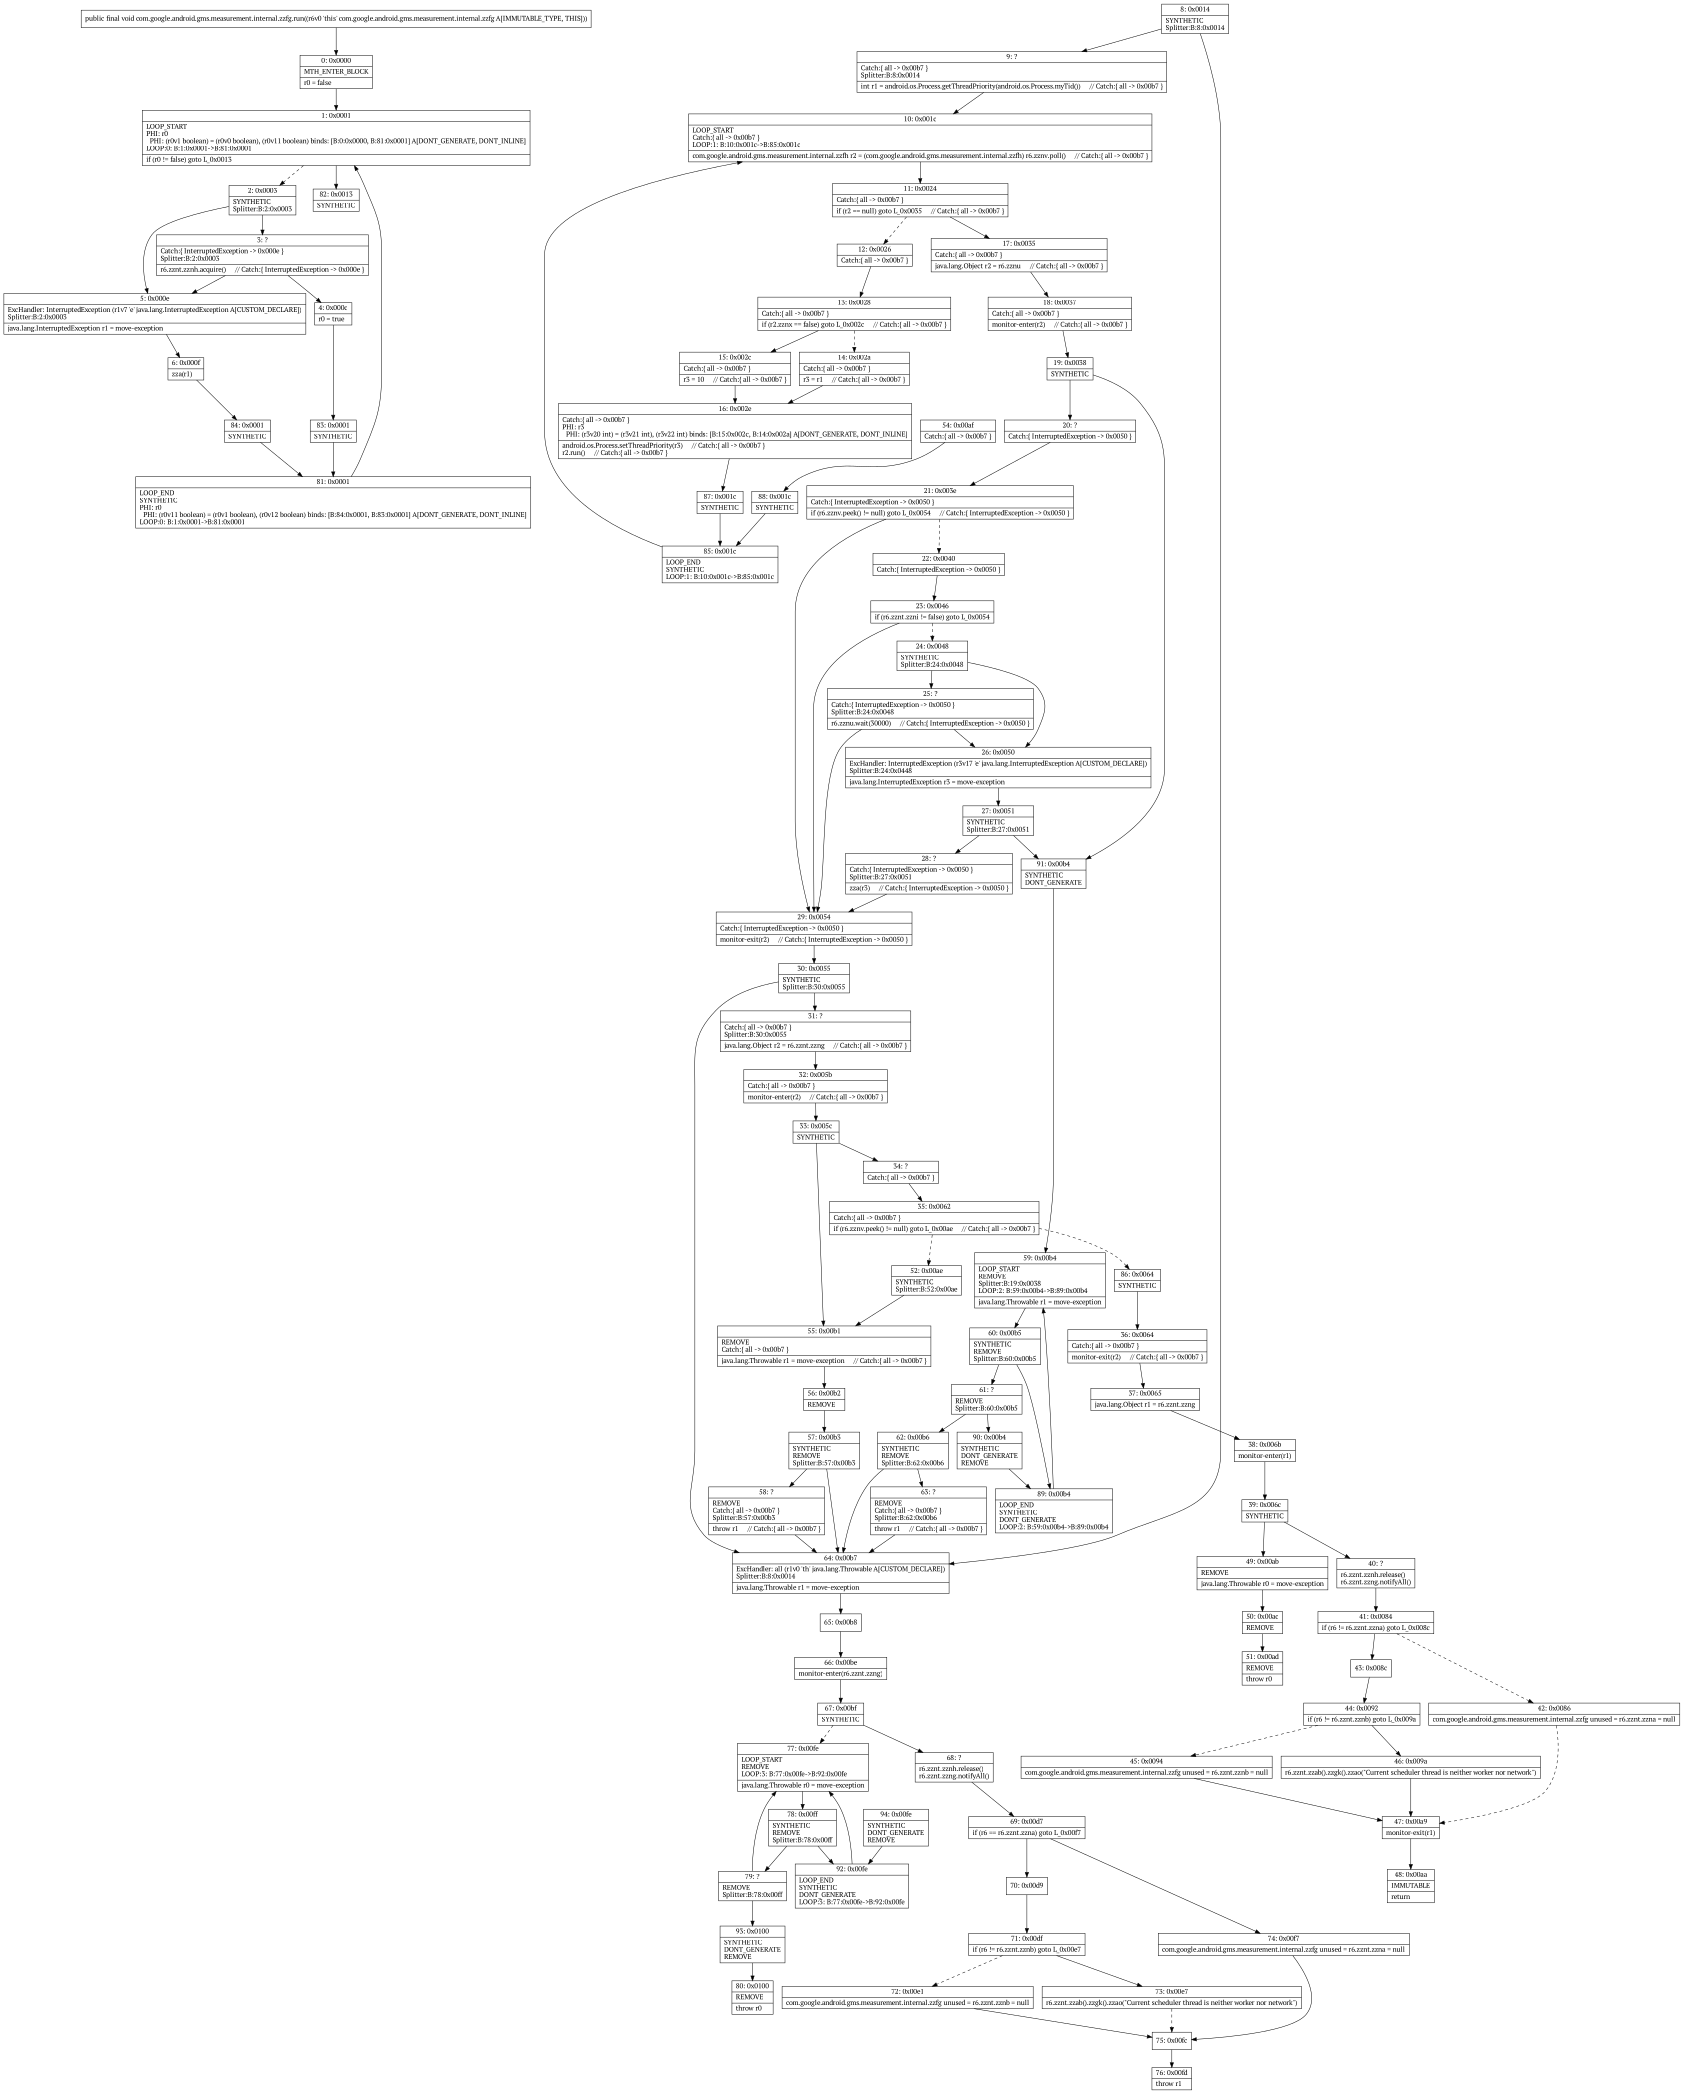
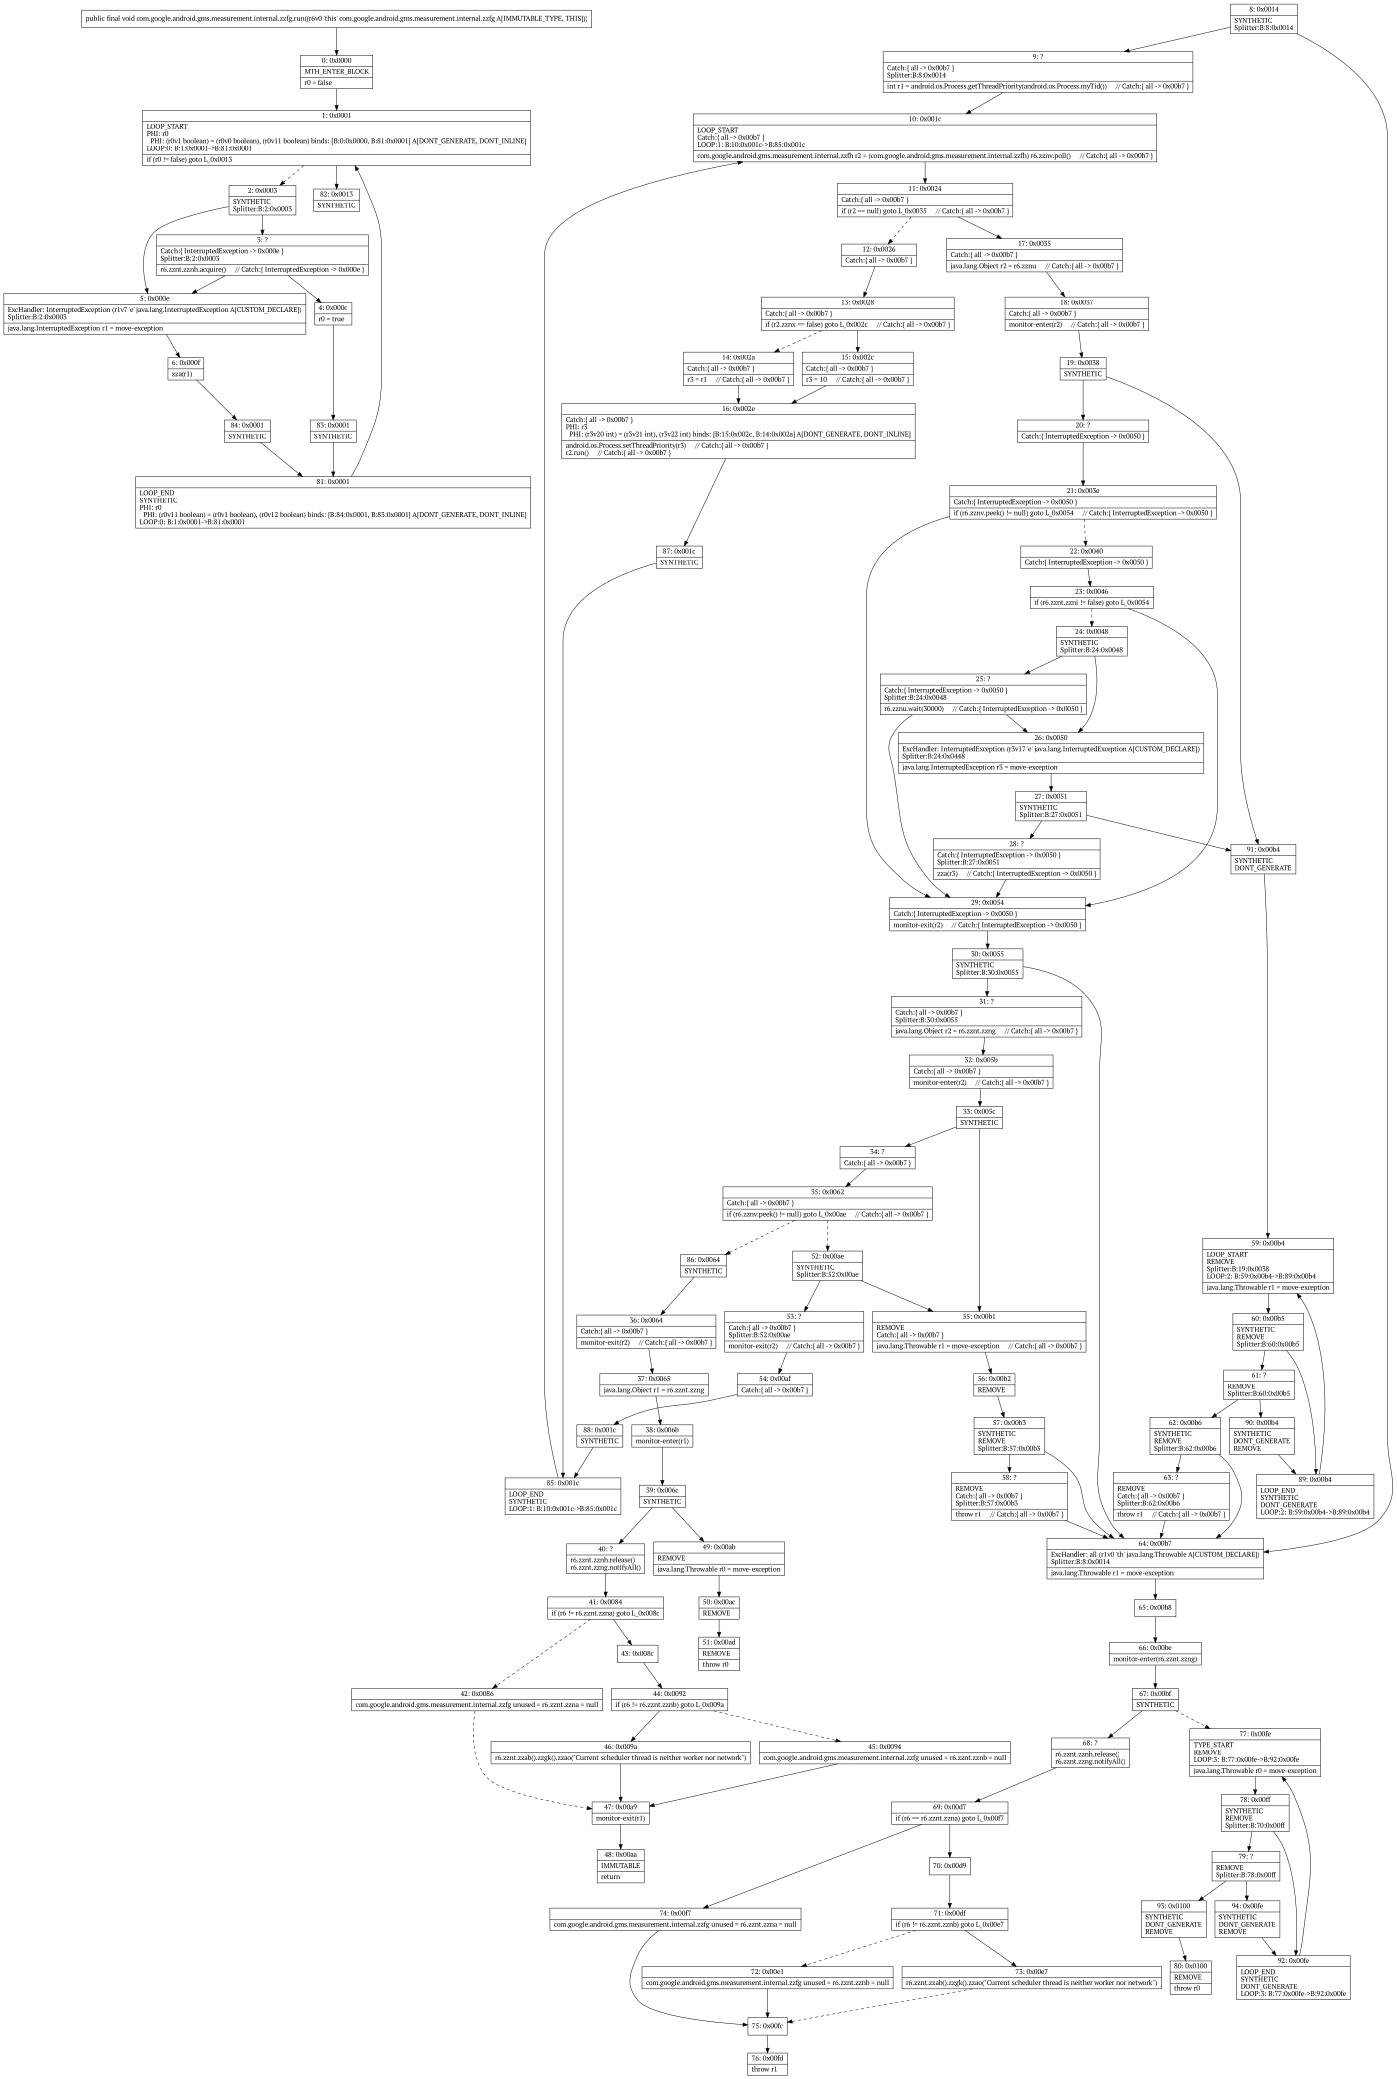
node "53: ?": added
node "77: 0x00fe": text "LOOP_START" -> "TYPE_START"
edge "79: ?" -> "77: 0x00fe": now "79: ?" -> "94: 0x00fe"
node "78: 0x00ff": text "Splitter:B:78:0x00ff" -> "Splitter:B:70:0x00ff"
